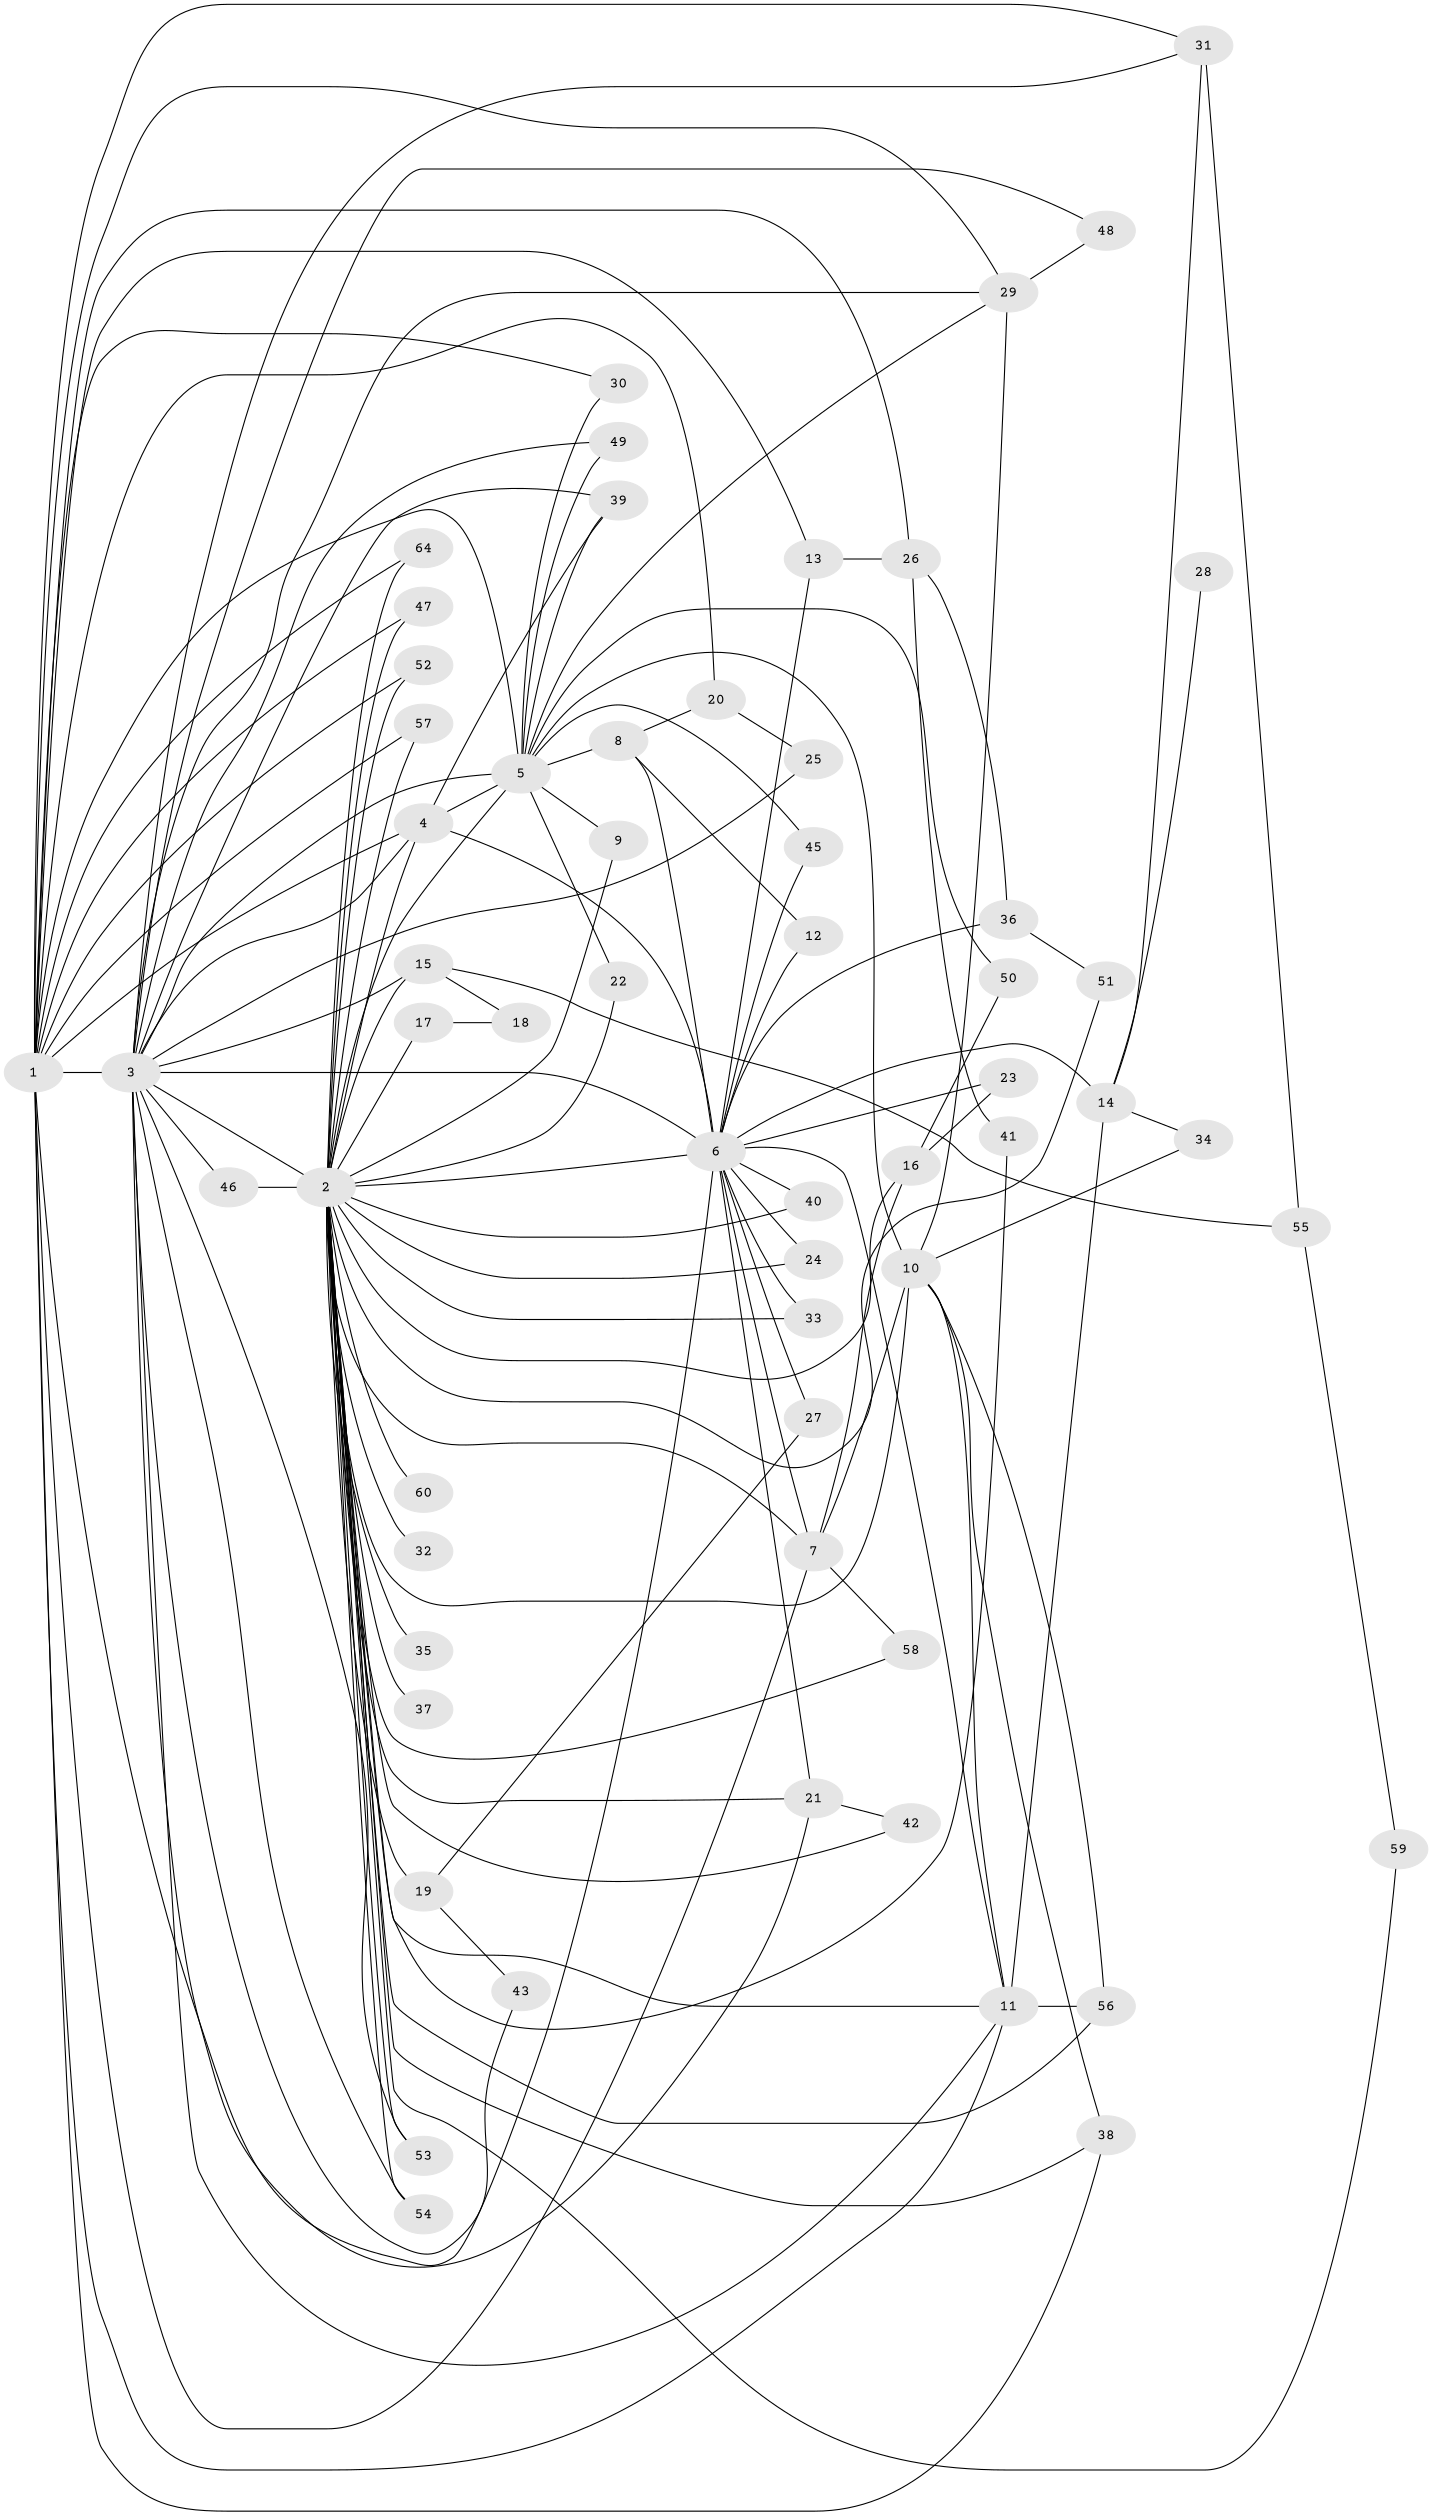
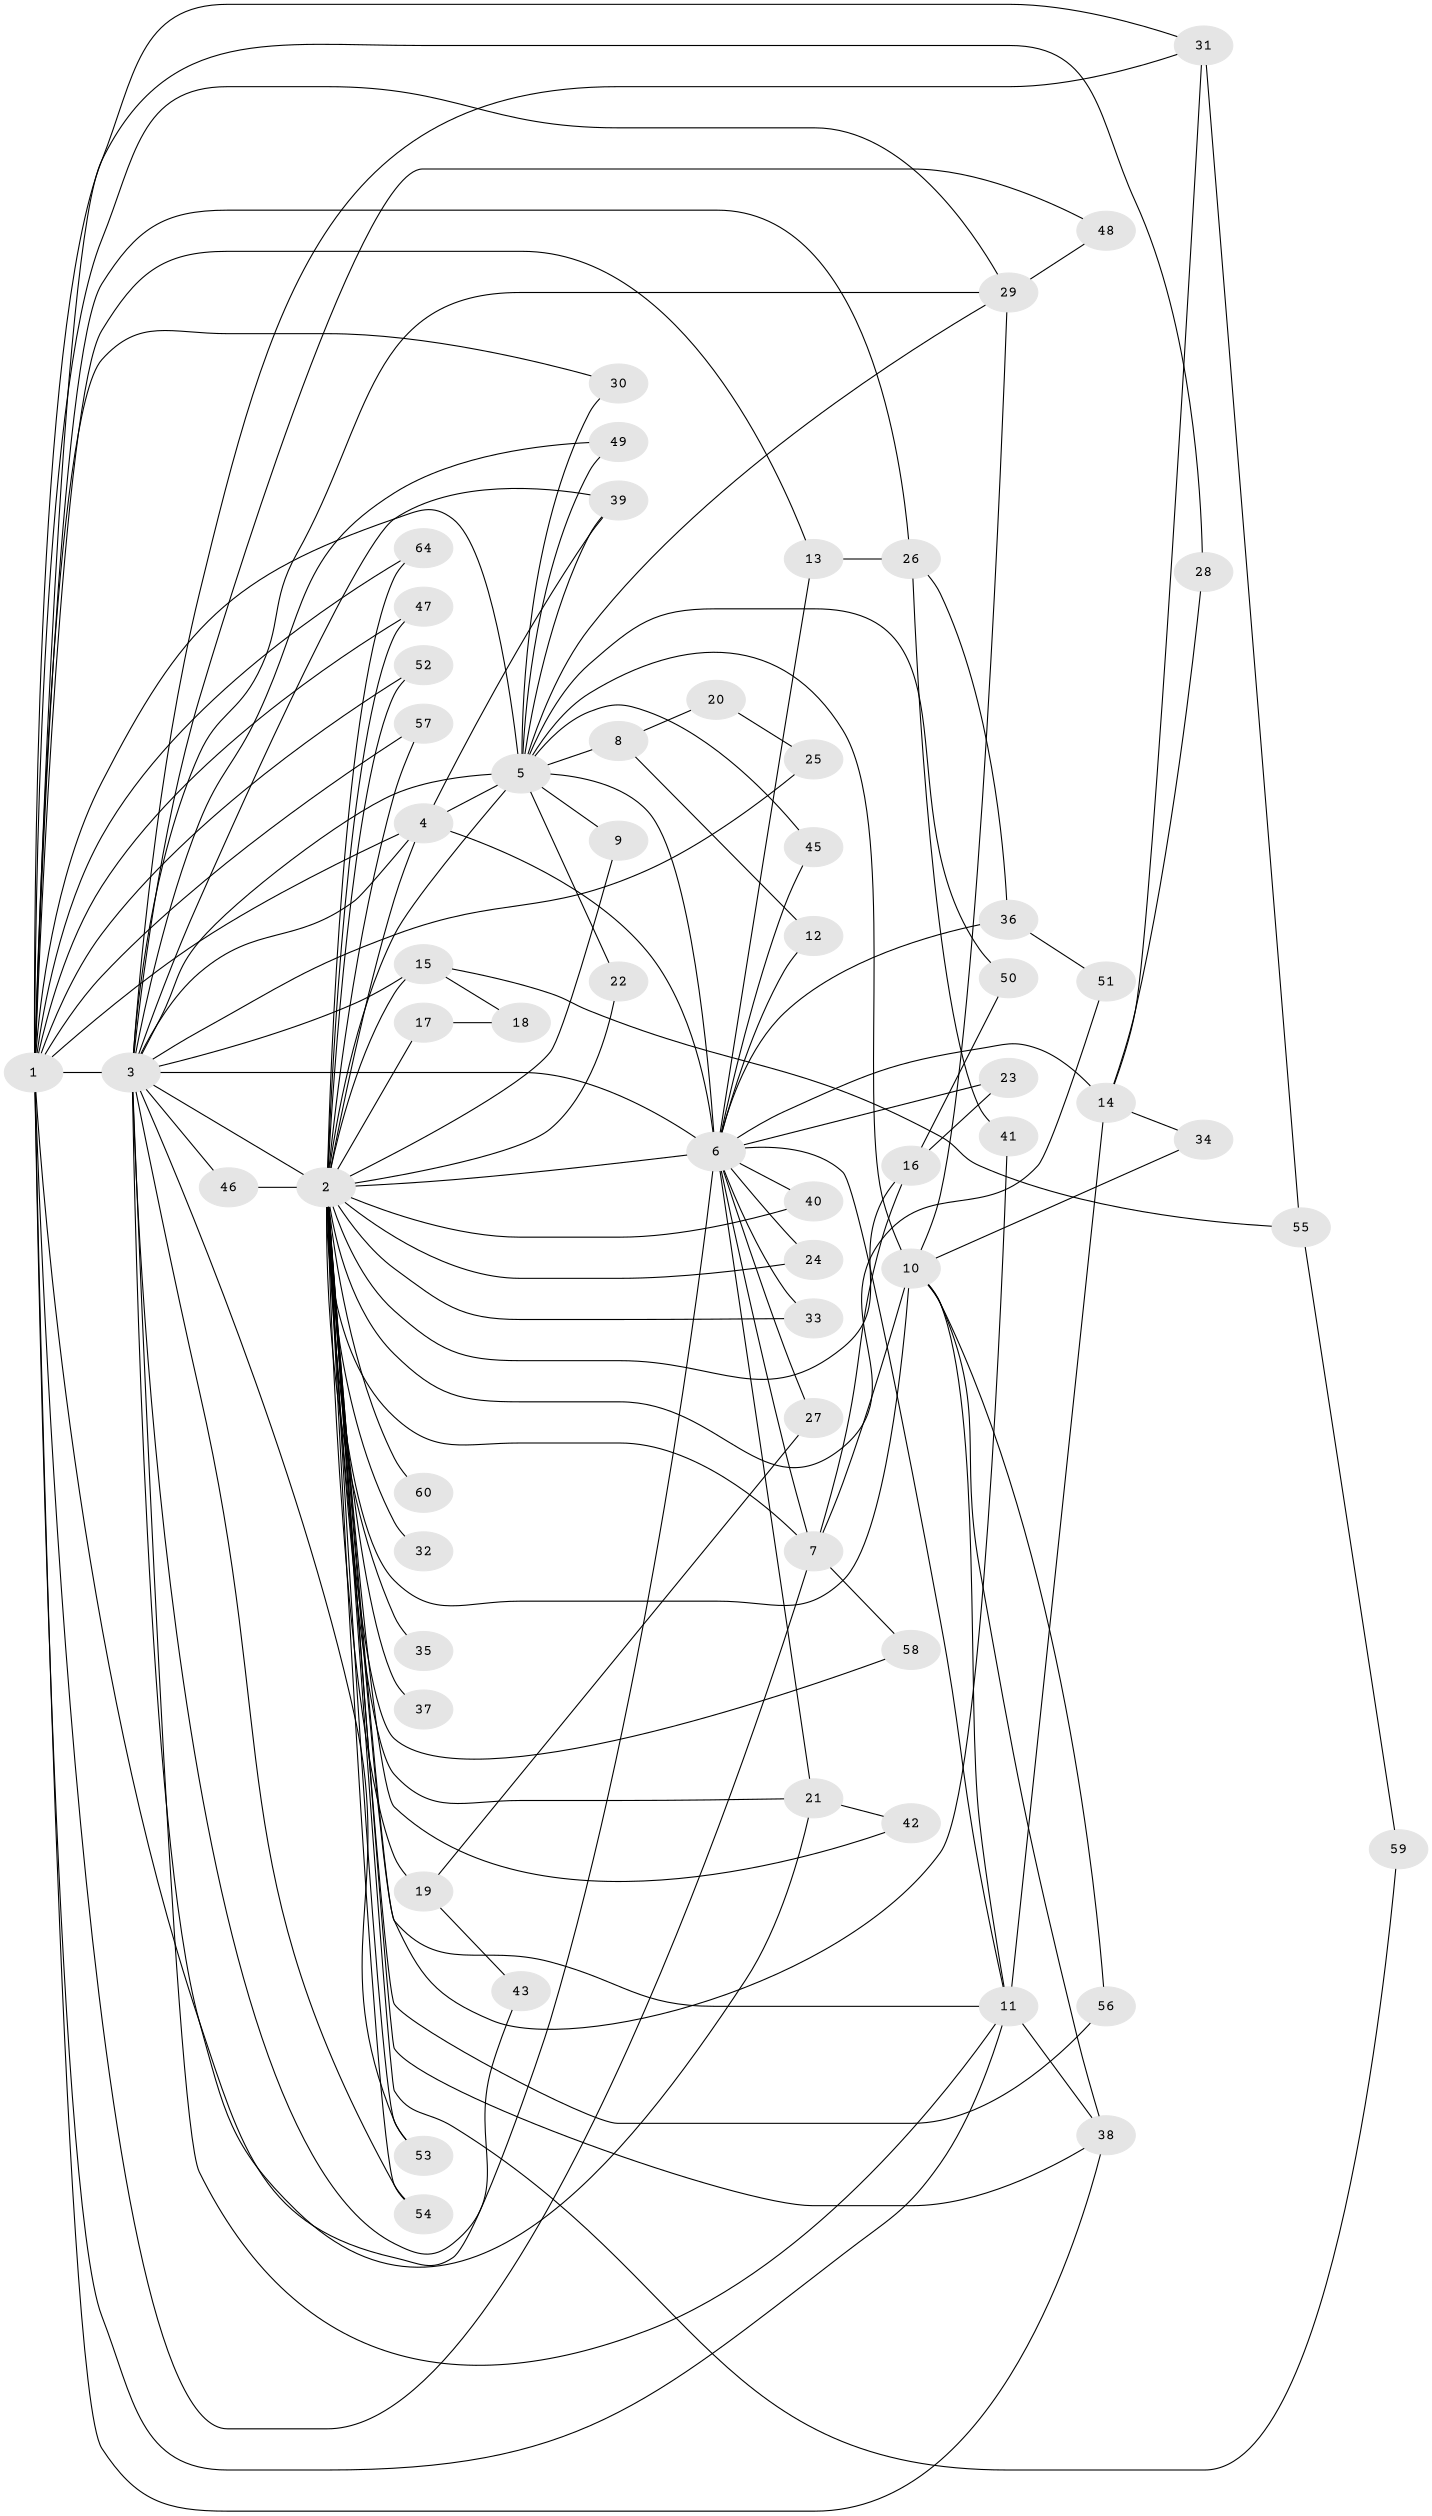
edge "20" -- "1": now "28" -- "1"
edge "8" -- "6": now "5" -- "6"
edge "11" -- "56": now "11" -- "38"
